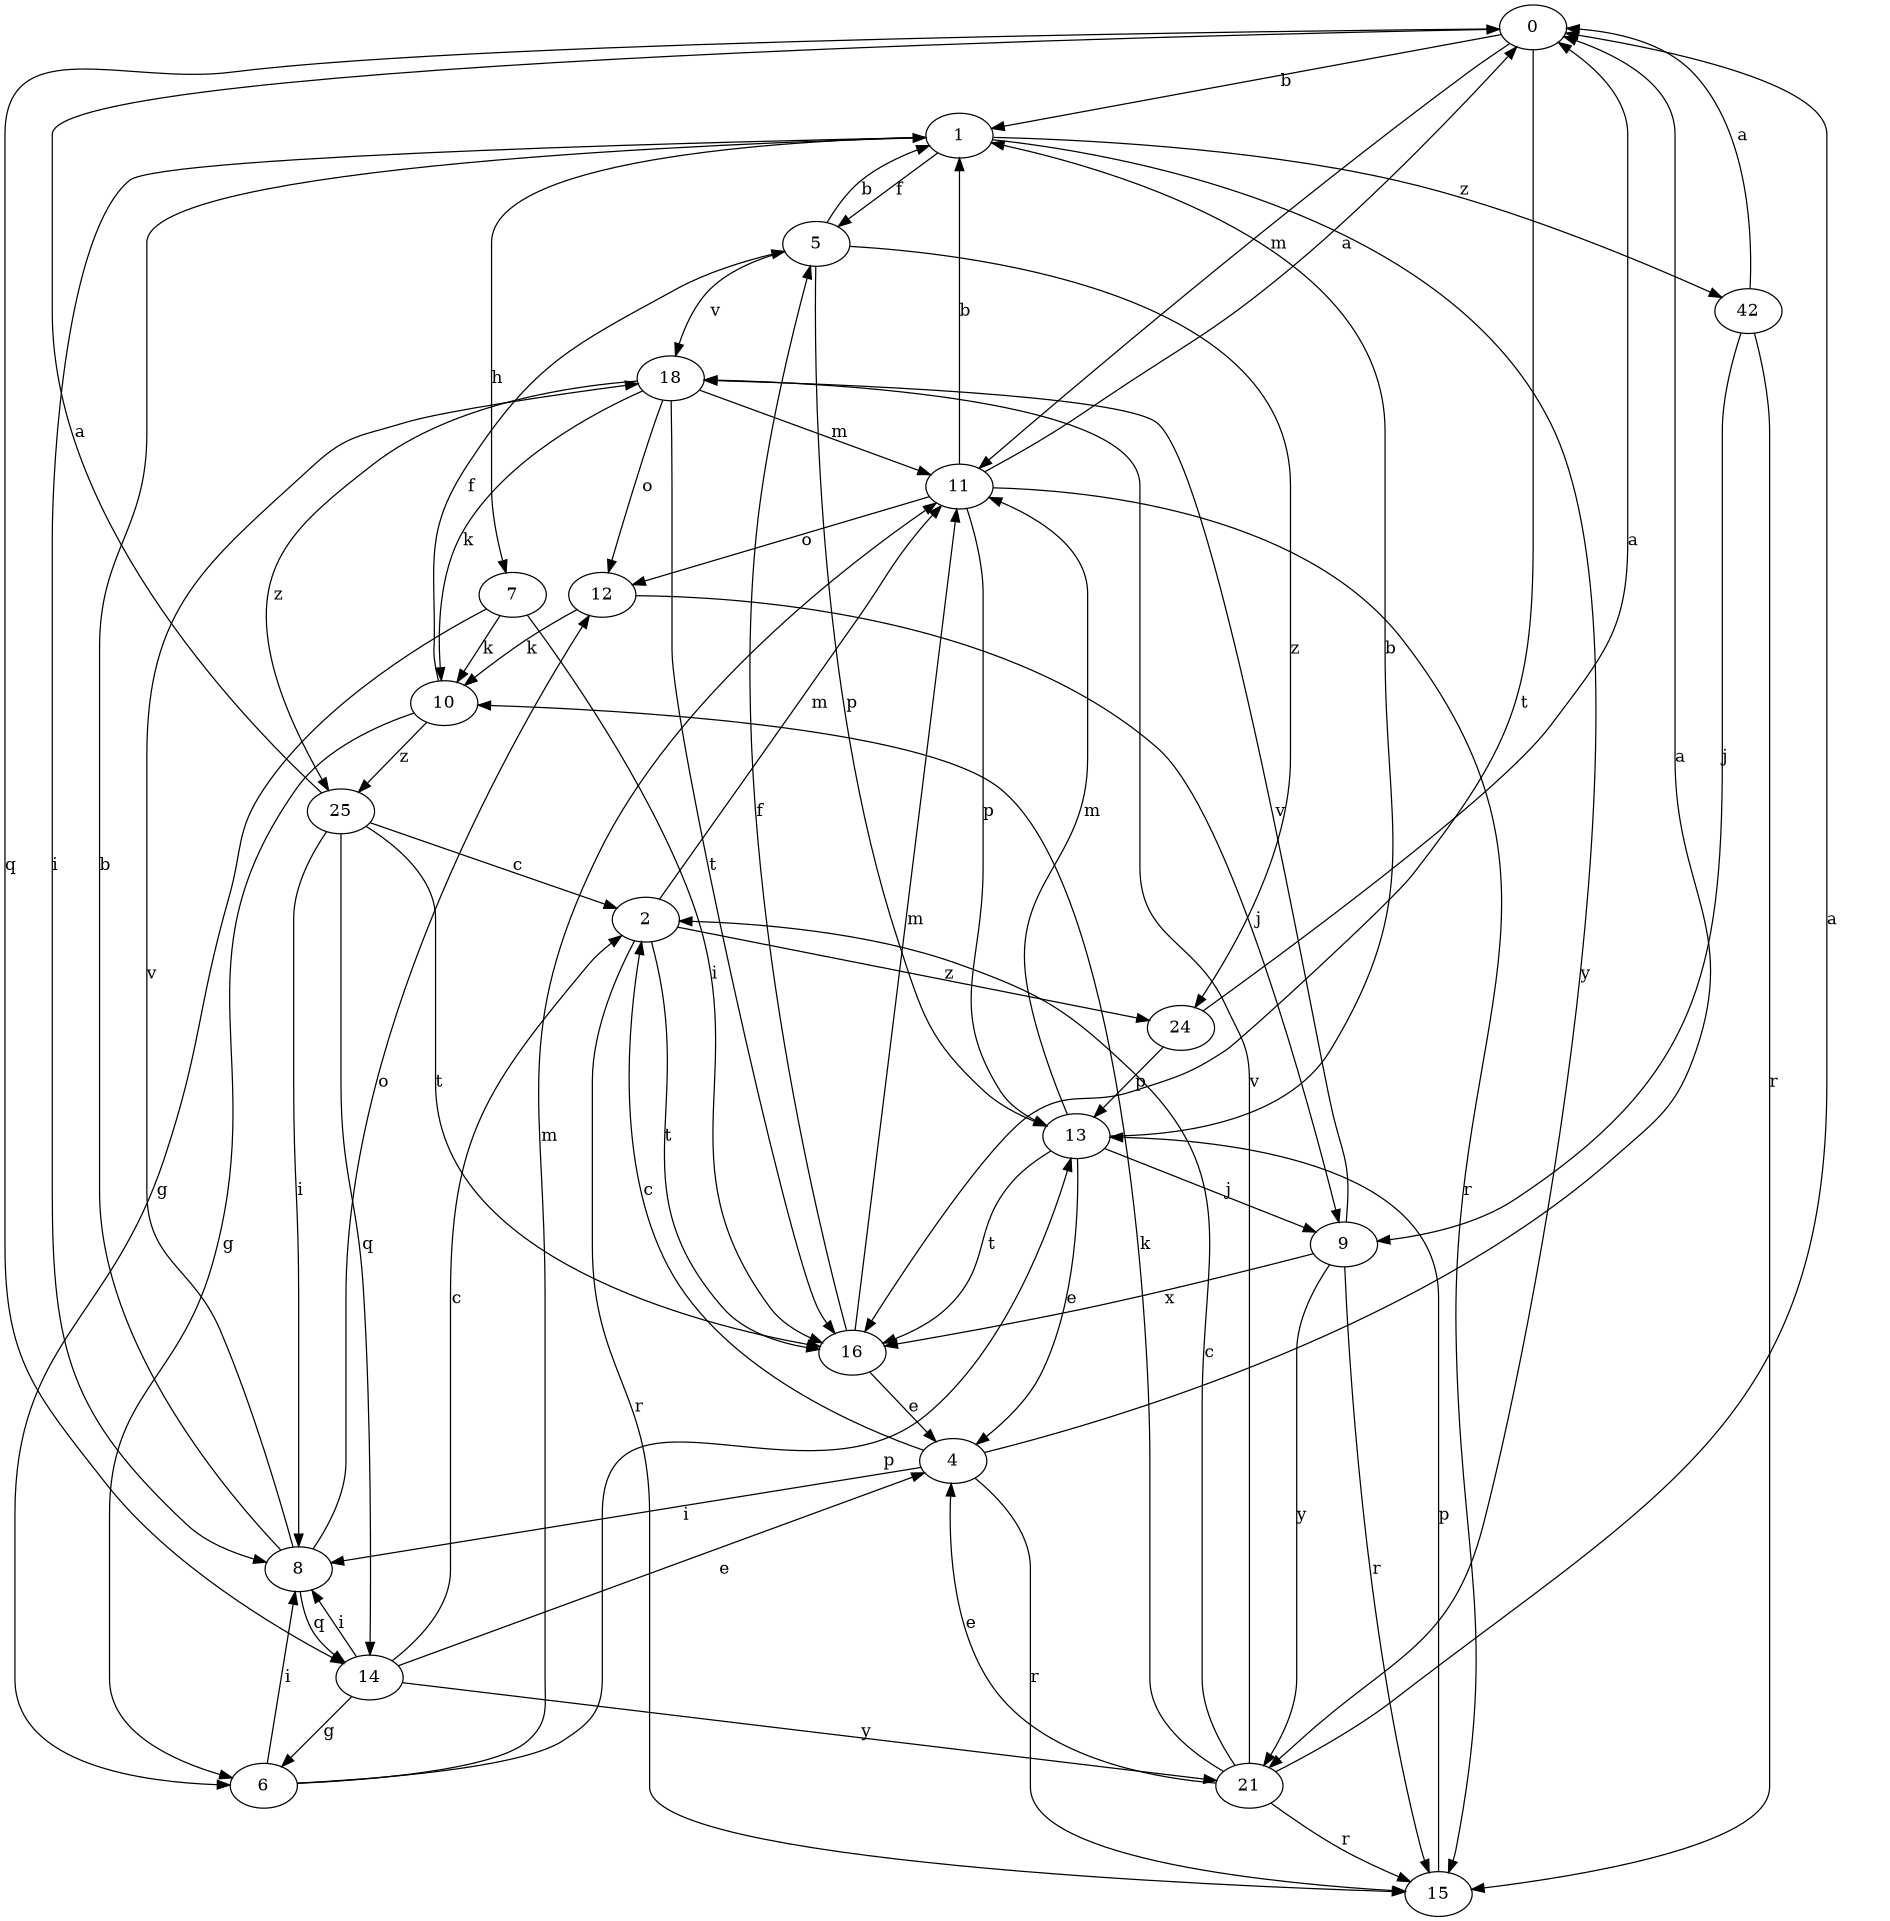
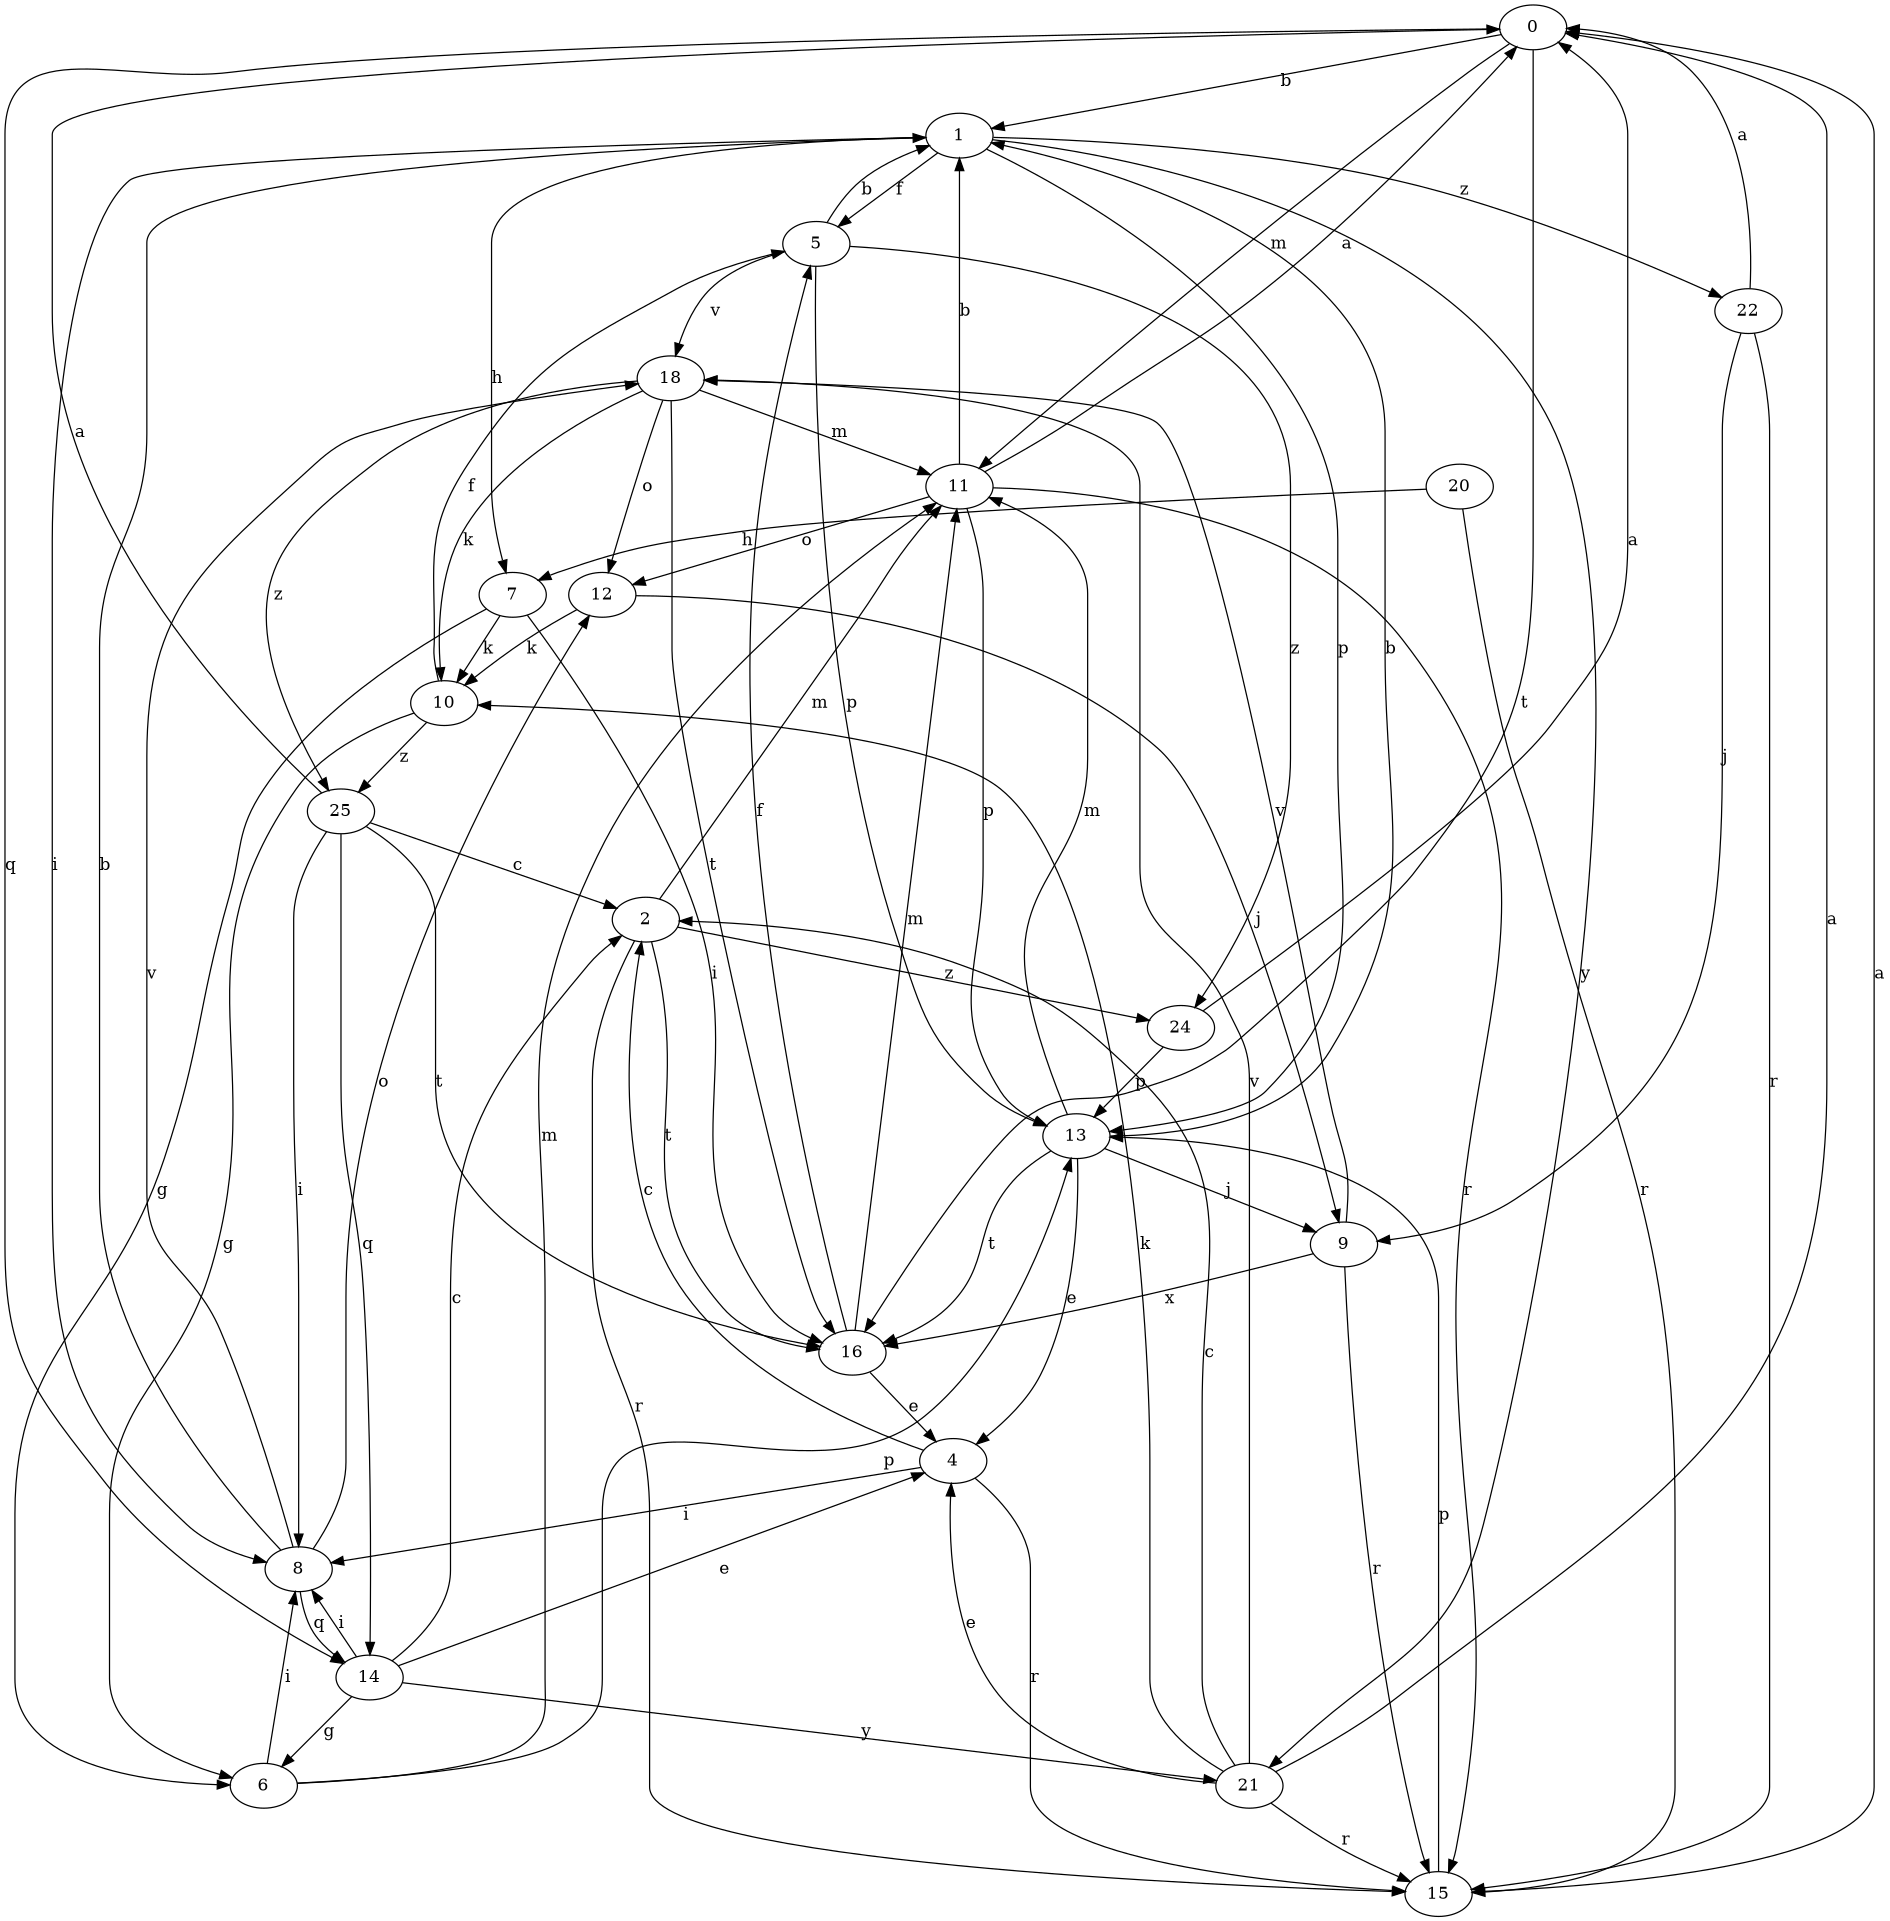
node "42": label "42" -> "22"
node "20": added
edge "1" -> "13": added, label "p"
edge "4" -> "0": now "15" -> "0"
edge "9" -> "21": removed, label "y"
